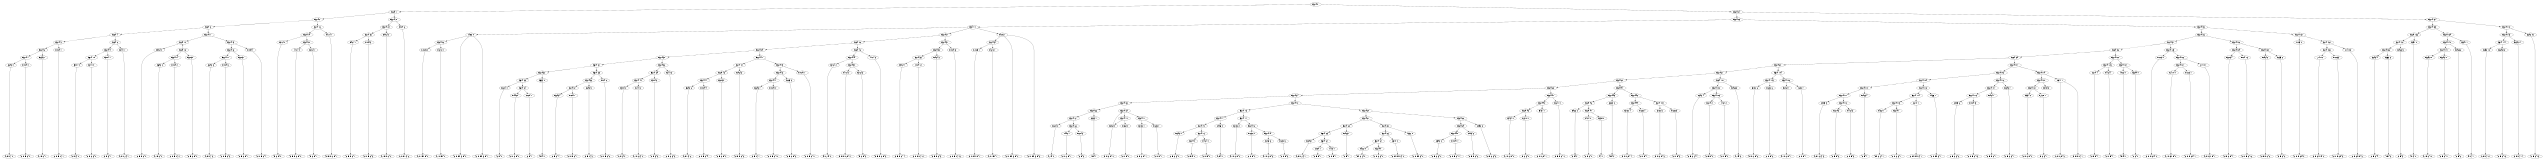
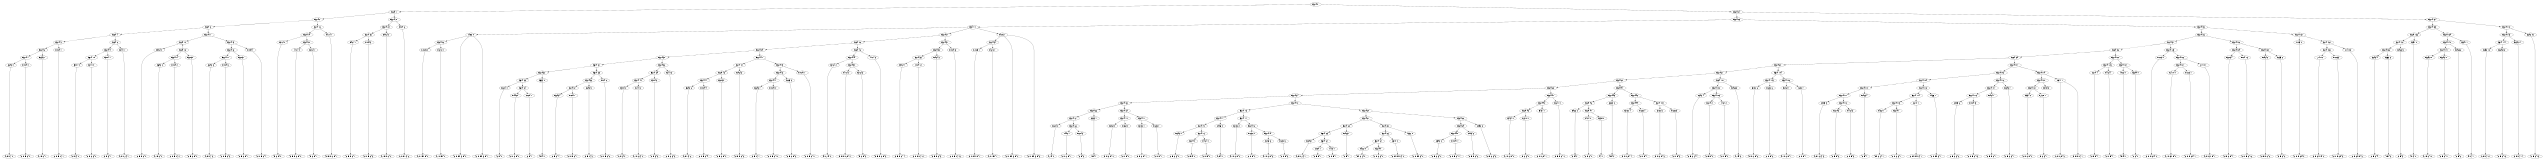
edge "L3152(0)" -> "L5619(69)": now "L5619(65)" -> "L5619(69)"
